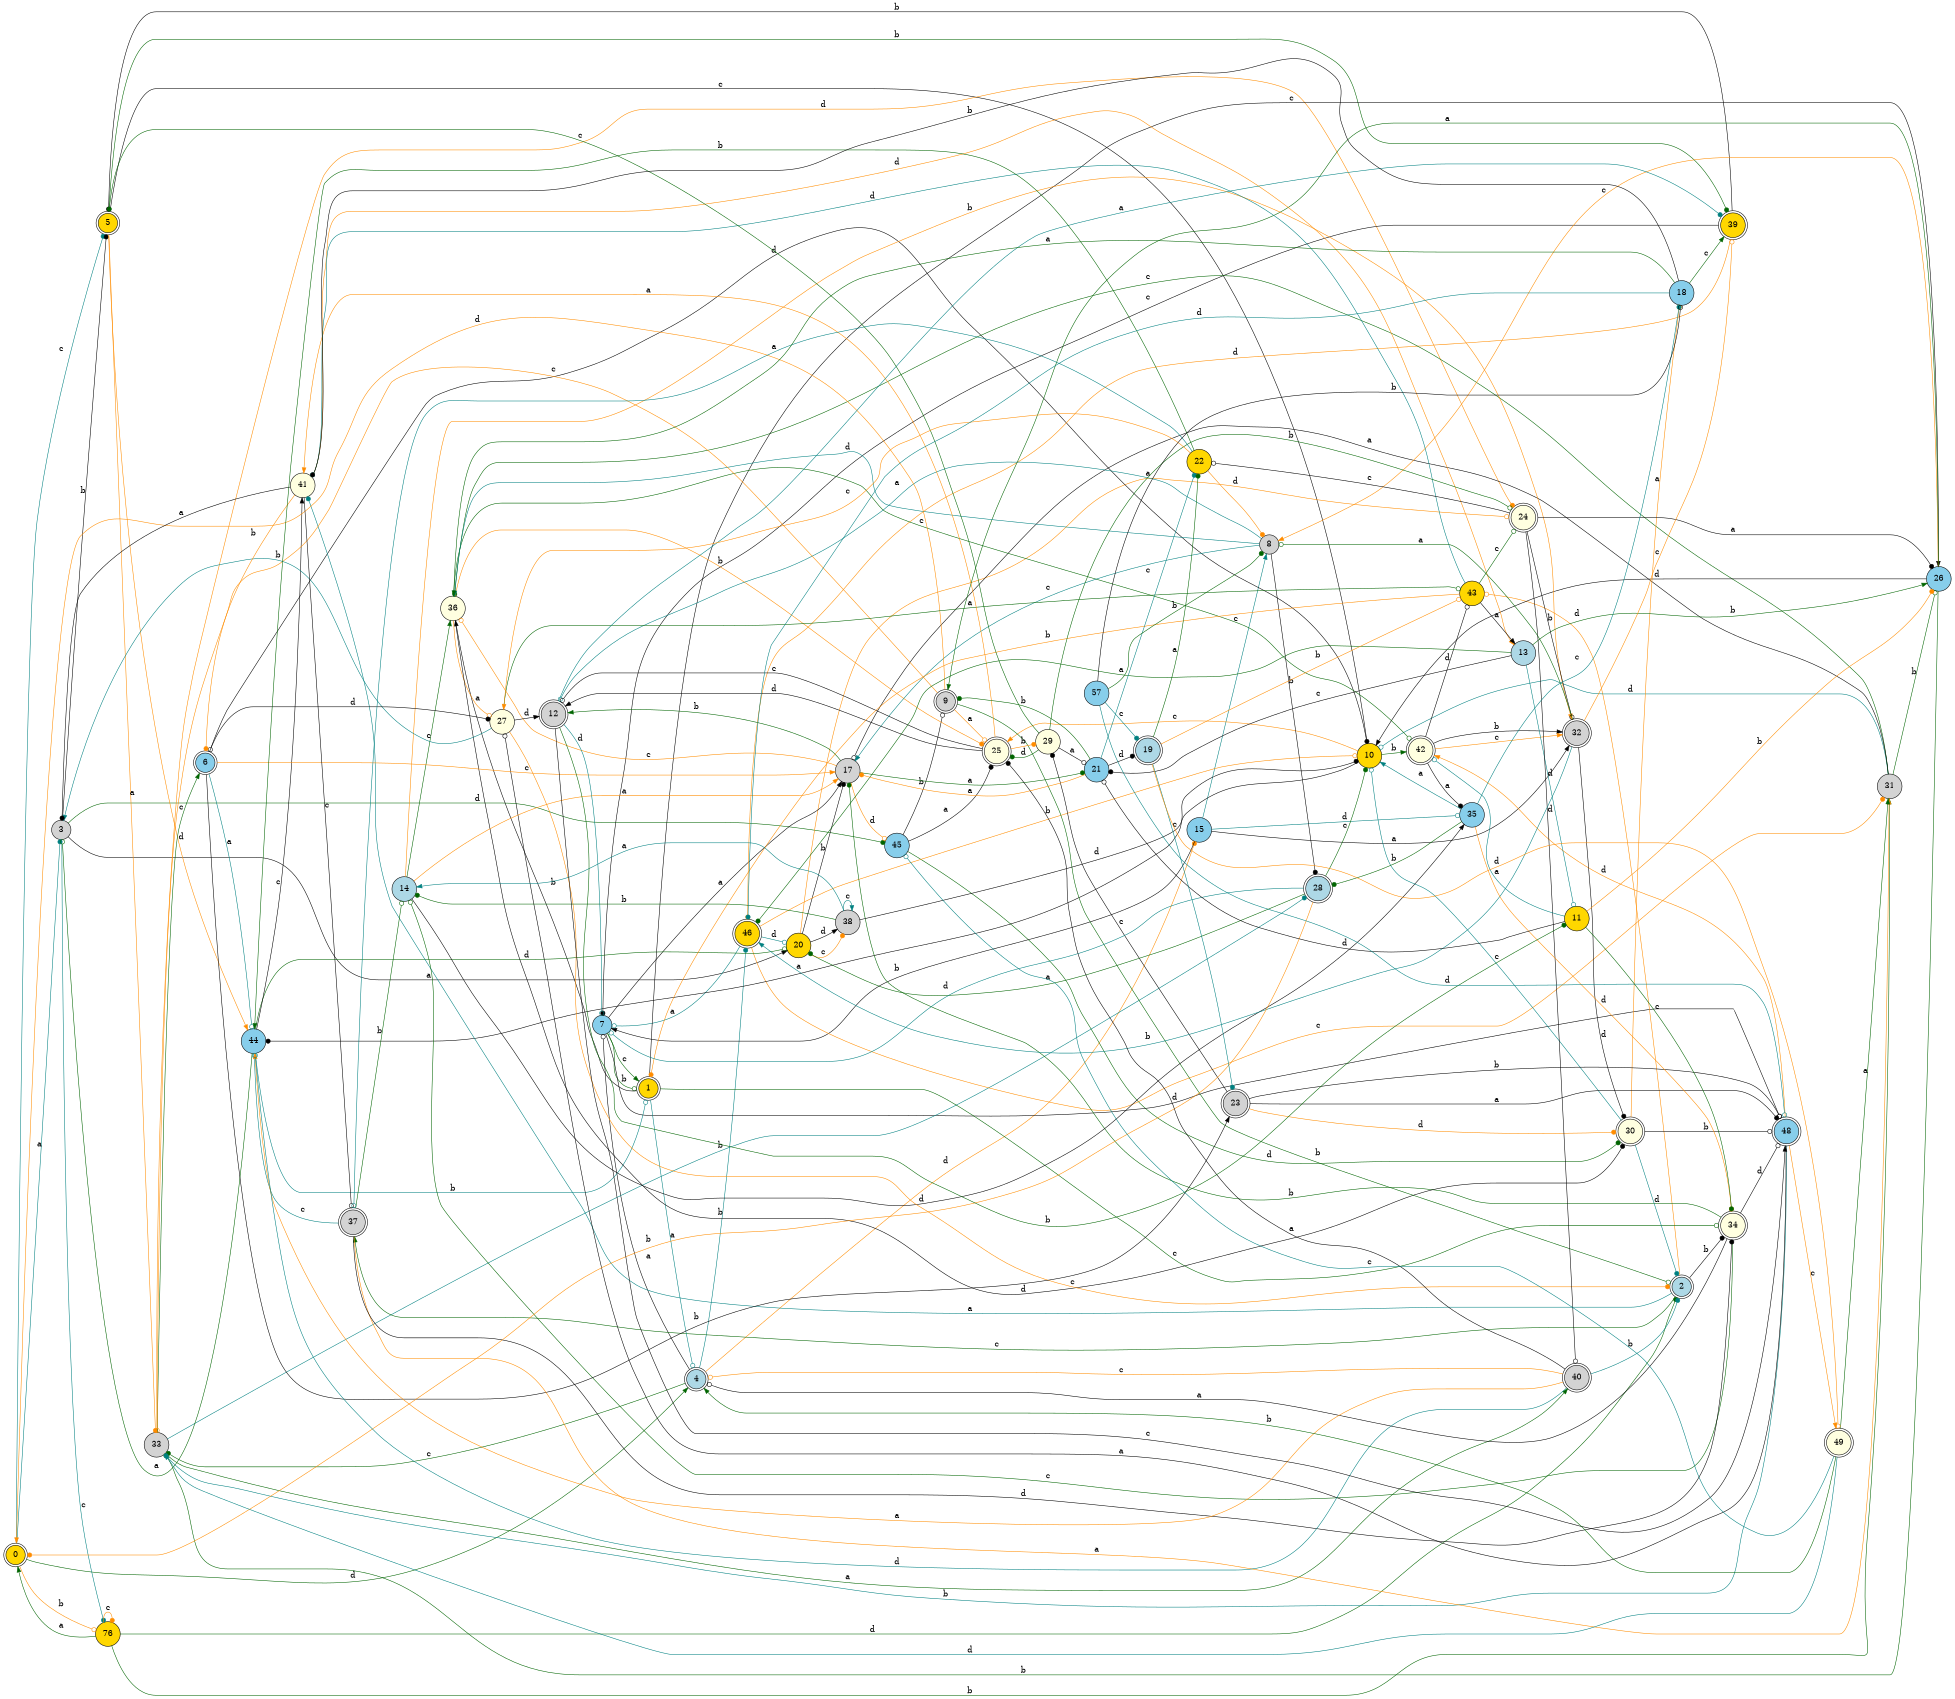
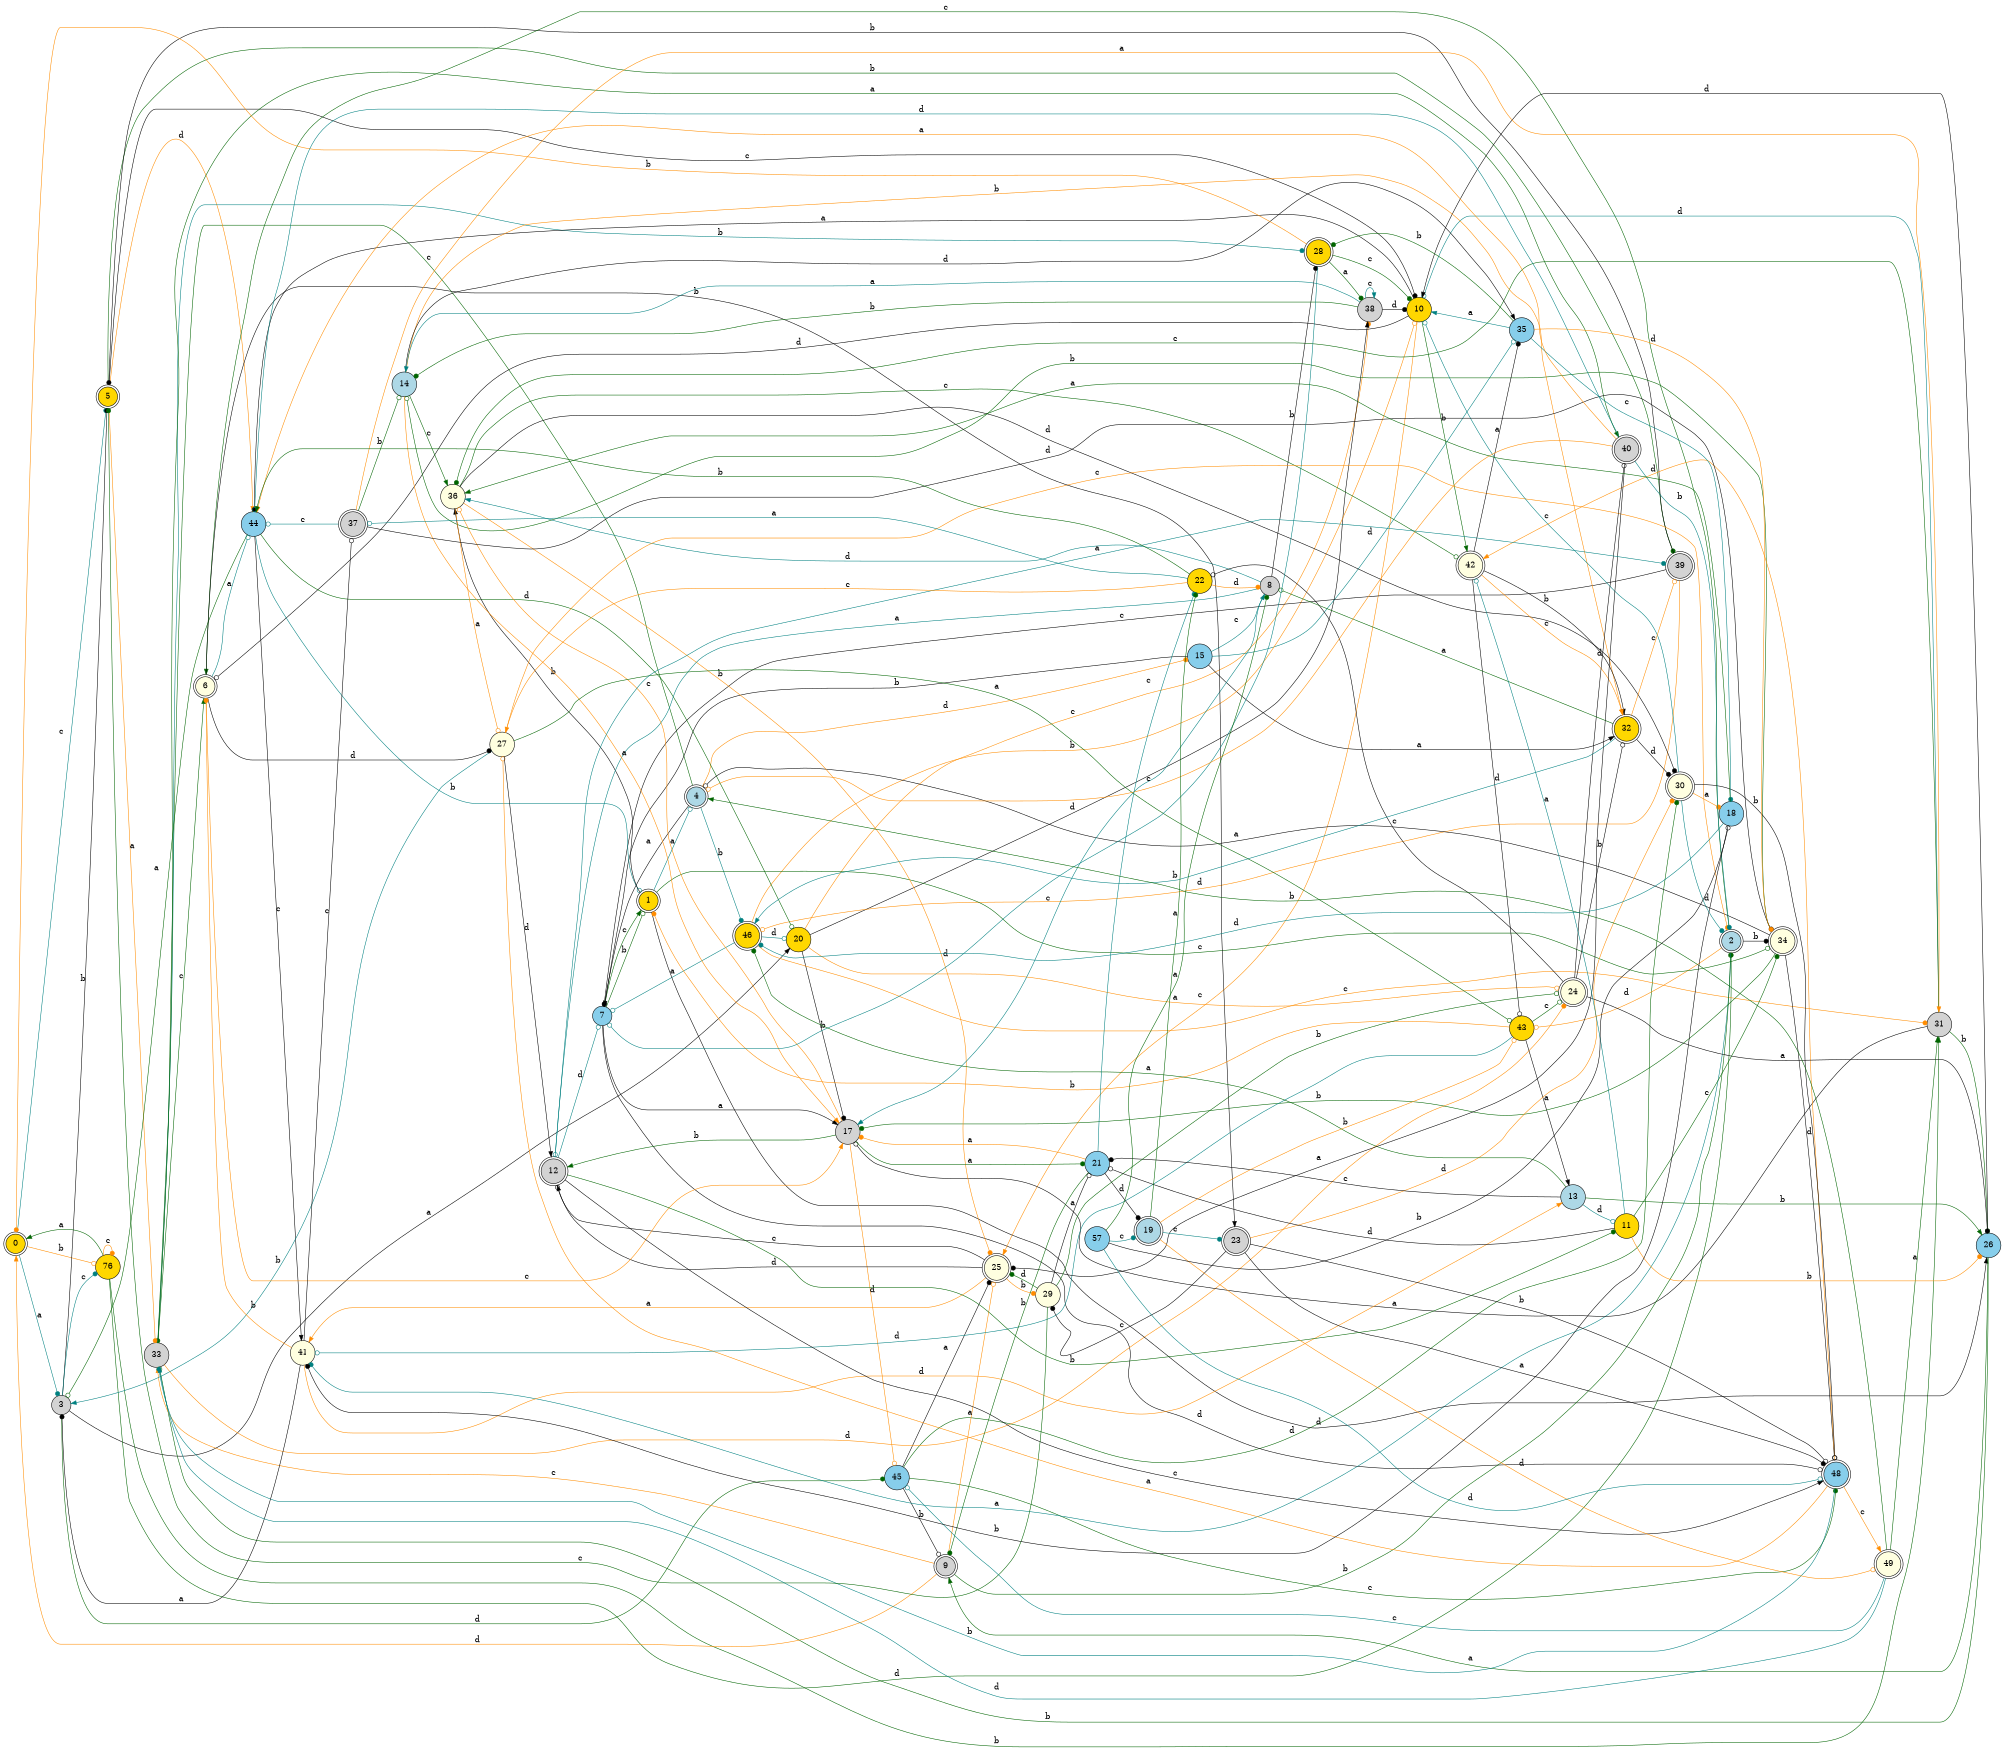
edge "1" -> "26": label "c" -> "d"
edge "26" -> "8": removed, label "c"
node "39": fillcolor gold -> lightgrey
edge "18" -> "39": removed, label "c"
edge "9" -> "33": arrowhead odot -> normal
edge "57" -> "8": label "b" -> "a"
node "32": fillcolor lightgrey -> gold
node "6": fillcolor skyblue -> lightyellow
node "28": fillcolor lightblue -> gold
edge "28" -> "20": now "28" -> "38"
edge "2" -> "37": now "2" -> "6"
edge "48" -> "27": color black -> darkorange
edge "34" -> "14": label "c" -> "b"
edge "0" -> "4": removed, label "d"
edge "45" -> "48": added, label "c"
